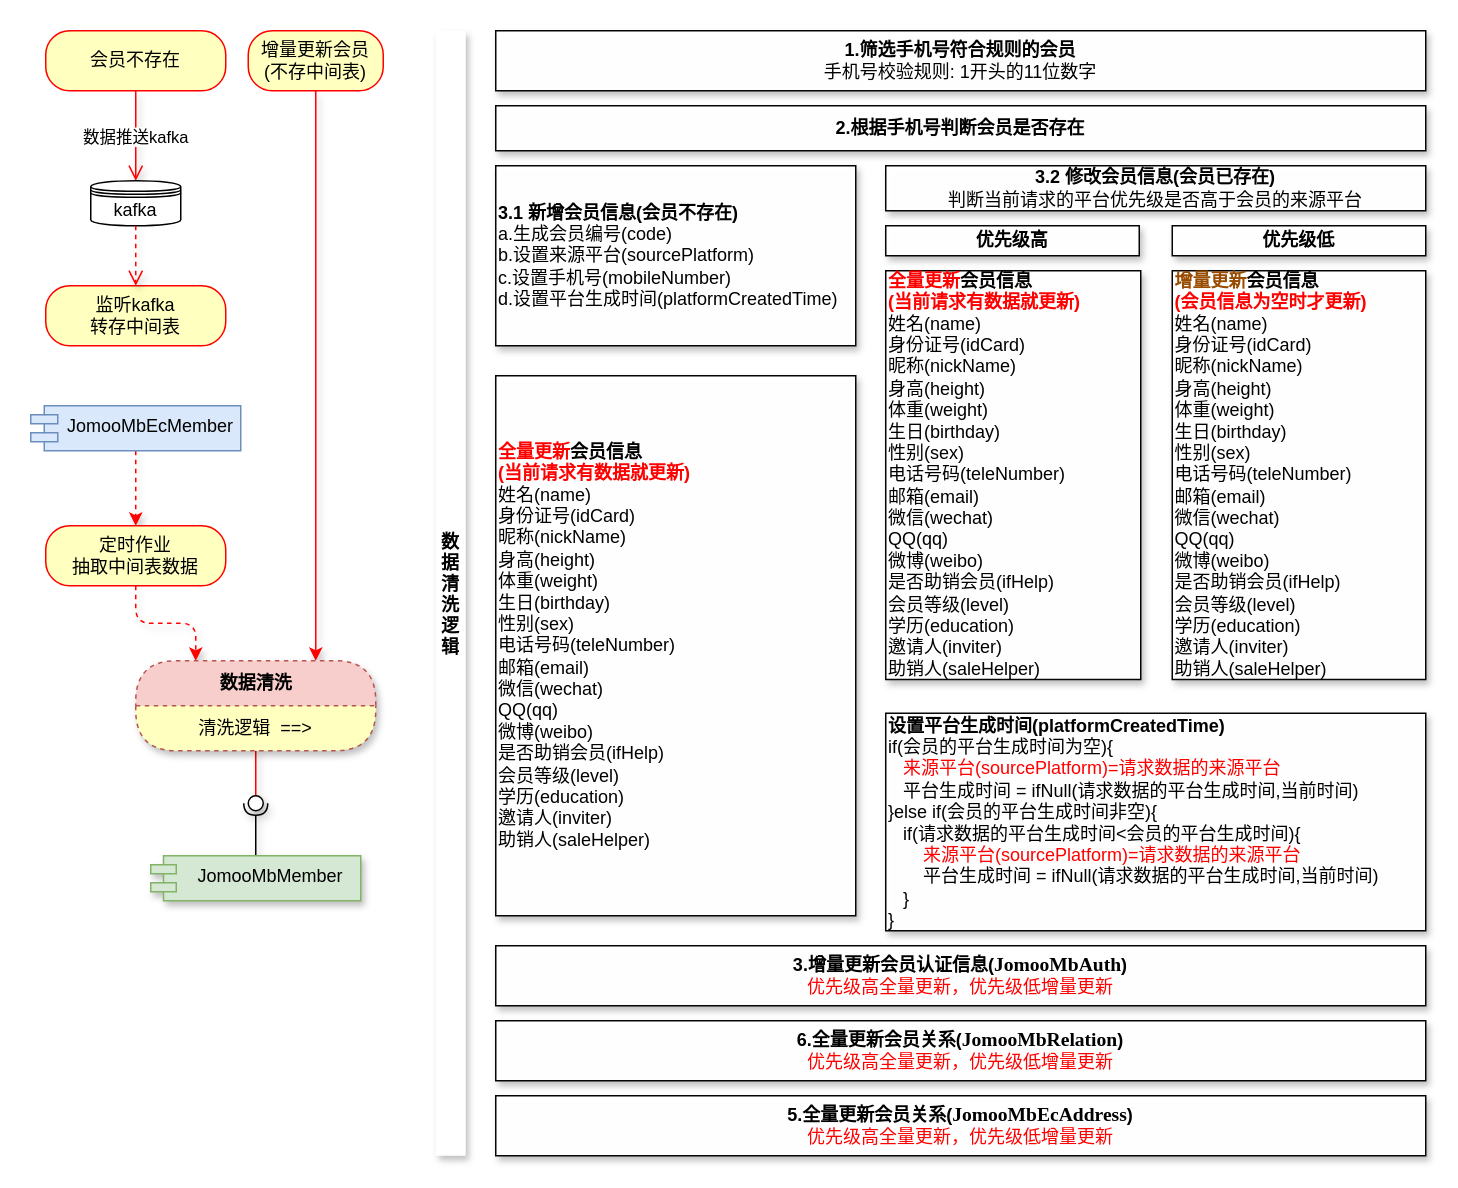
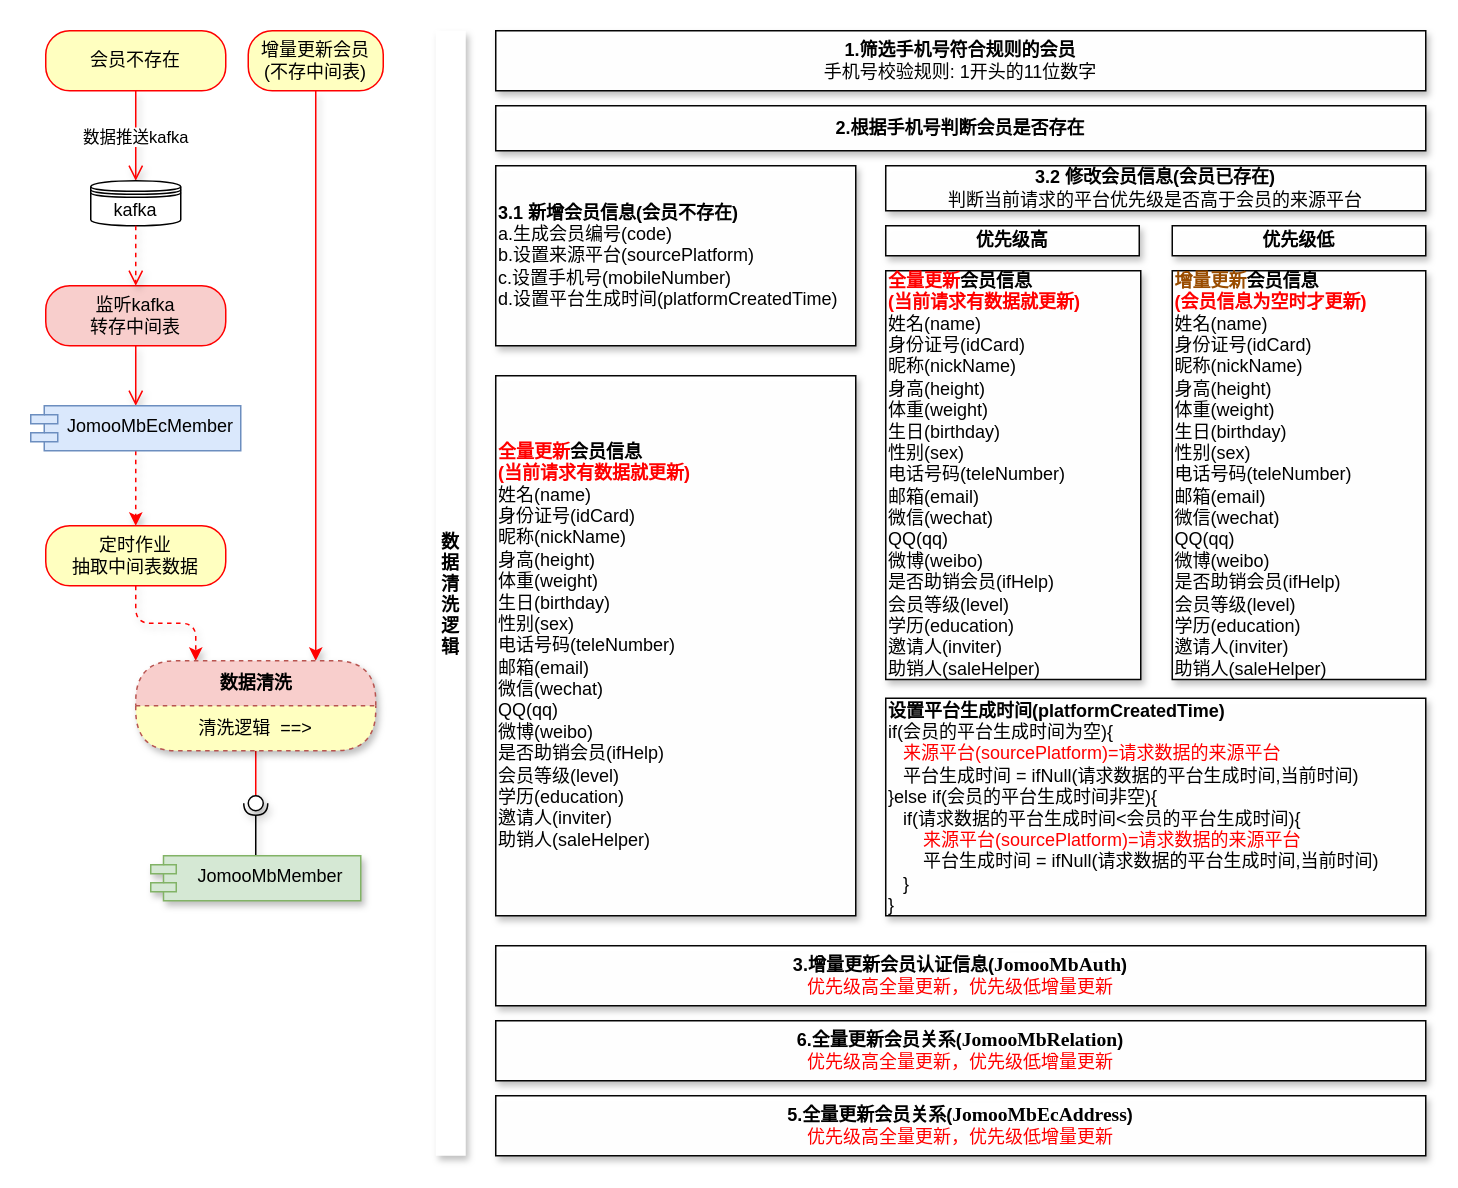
node "监听kafka 转存中间表": fillcolor #ffffc0 -> #f8cecc
edge "监听kafka 转存中间表" -> "JomooMbEcMember": added
node "设置平台生成时间(platformCreatedTime) if(会员的平台生成时间为空){ 来源平台(sourcePlatform)=请求数据的来源平台 平台生成时间 = ifNull(请求数据的平台生成时间,当前时间) }else if(会员的平台生成时间非空){ if(请求数据的平台生成时间<会员的平台生成时间){ 来源平台(sourcePlatform)=请求数据的来源平台 平台生成时间 = ifNull(请求数据的平台生成时间,当前时间) } }": moved (1156, 822) -> (1156, 807)
